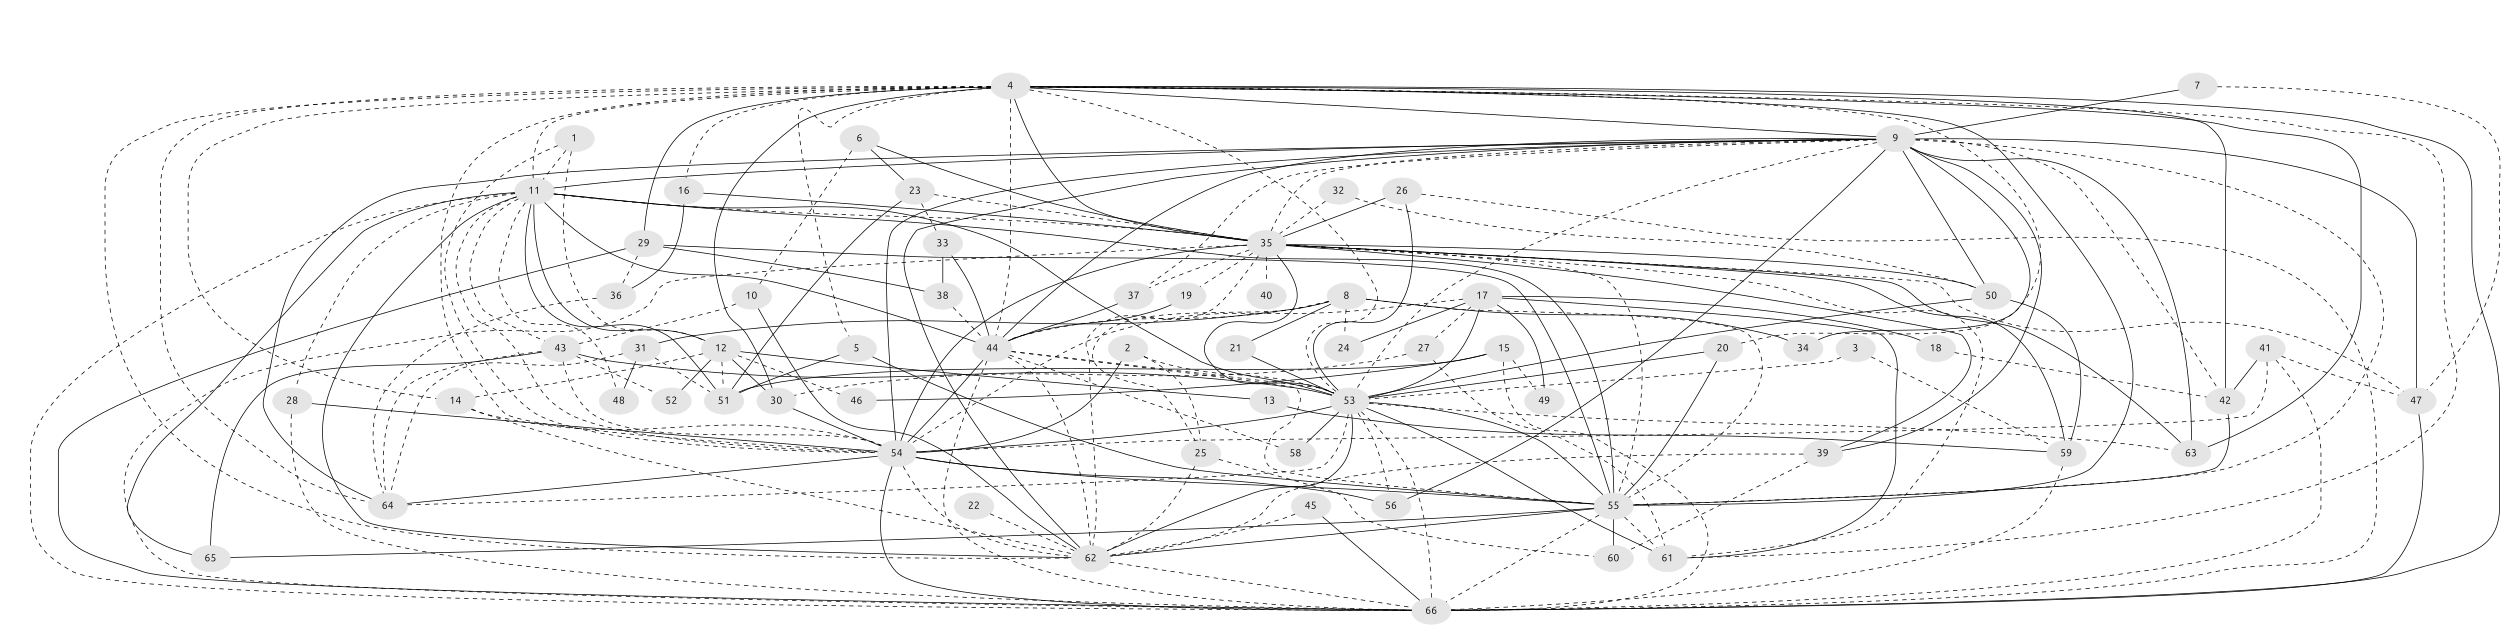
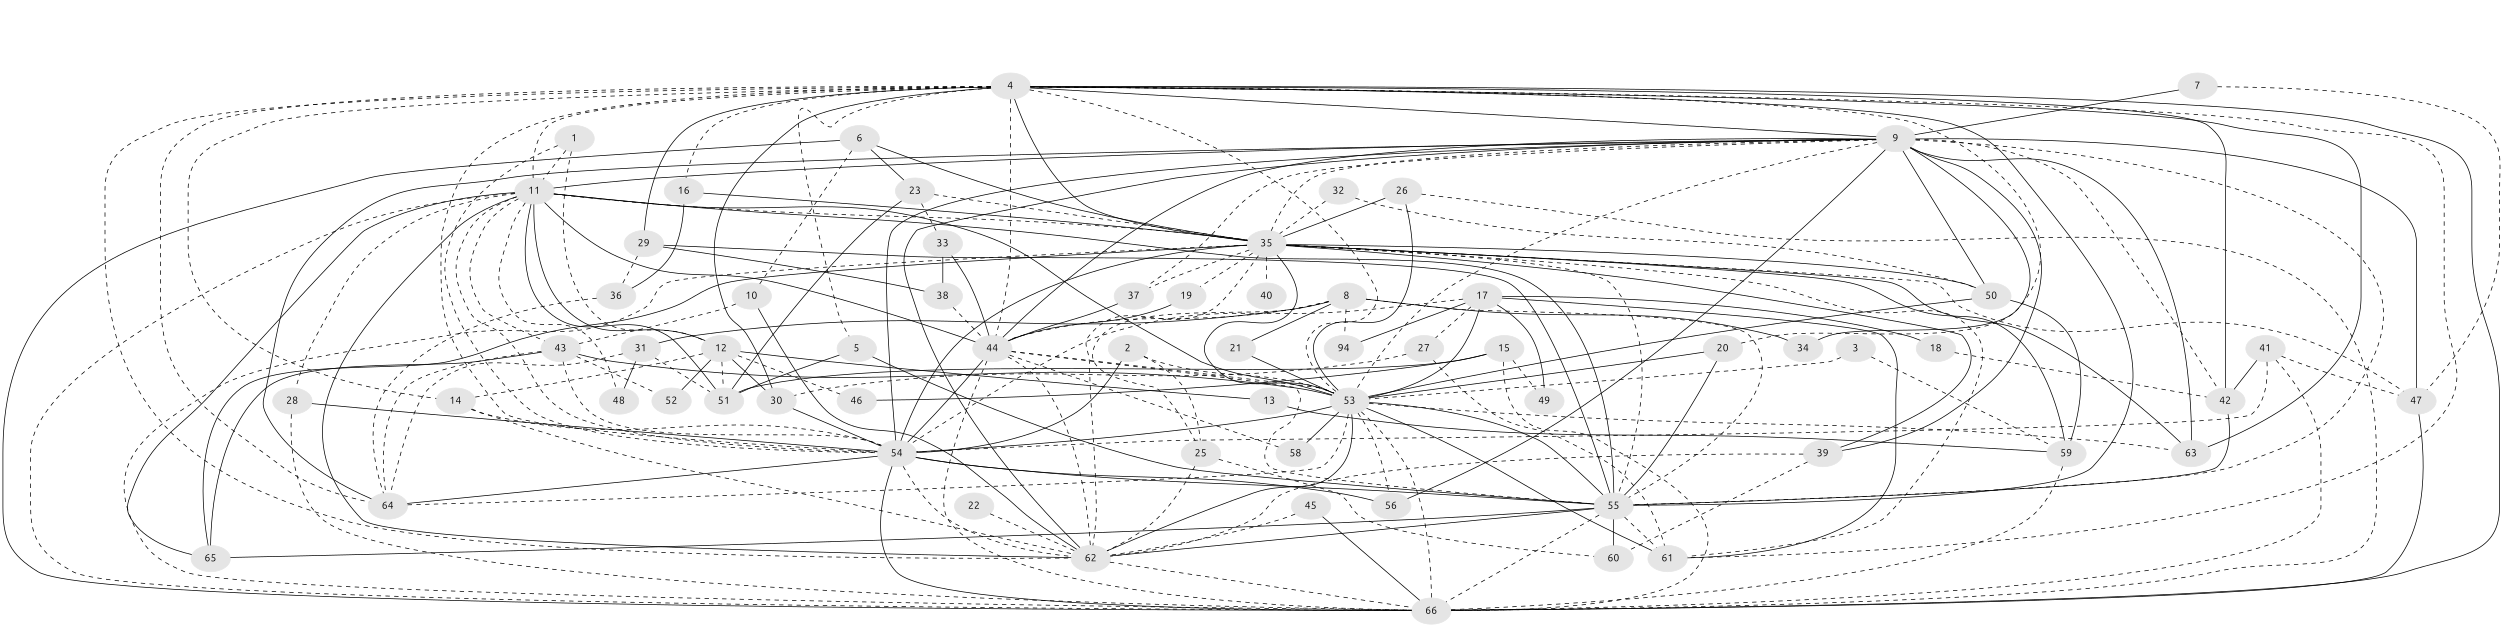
edge "35" -- "65": added
node "24": label "24" -> "94"
edge "29" -- "66": now "6" -- "66"
